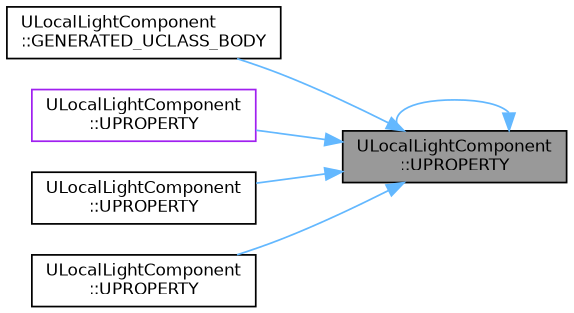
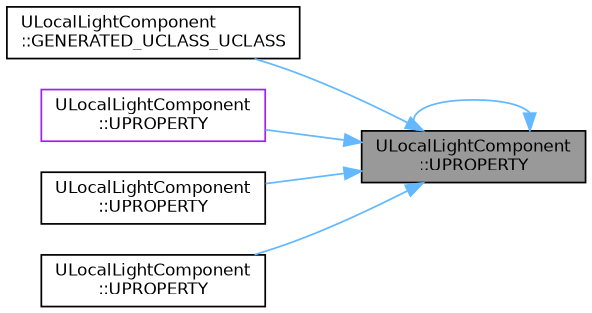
node "ULocalLightComponent ::GENERATED_UCLASS_BODY": label "ULocalLightComponent ::GENERATED_UCLASS_BODY" -> "ULocalLightComponent ::GENERATED_UCLASS_UCLASS"
